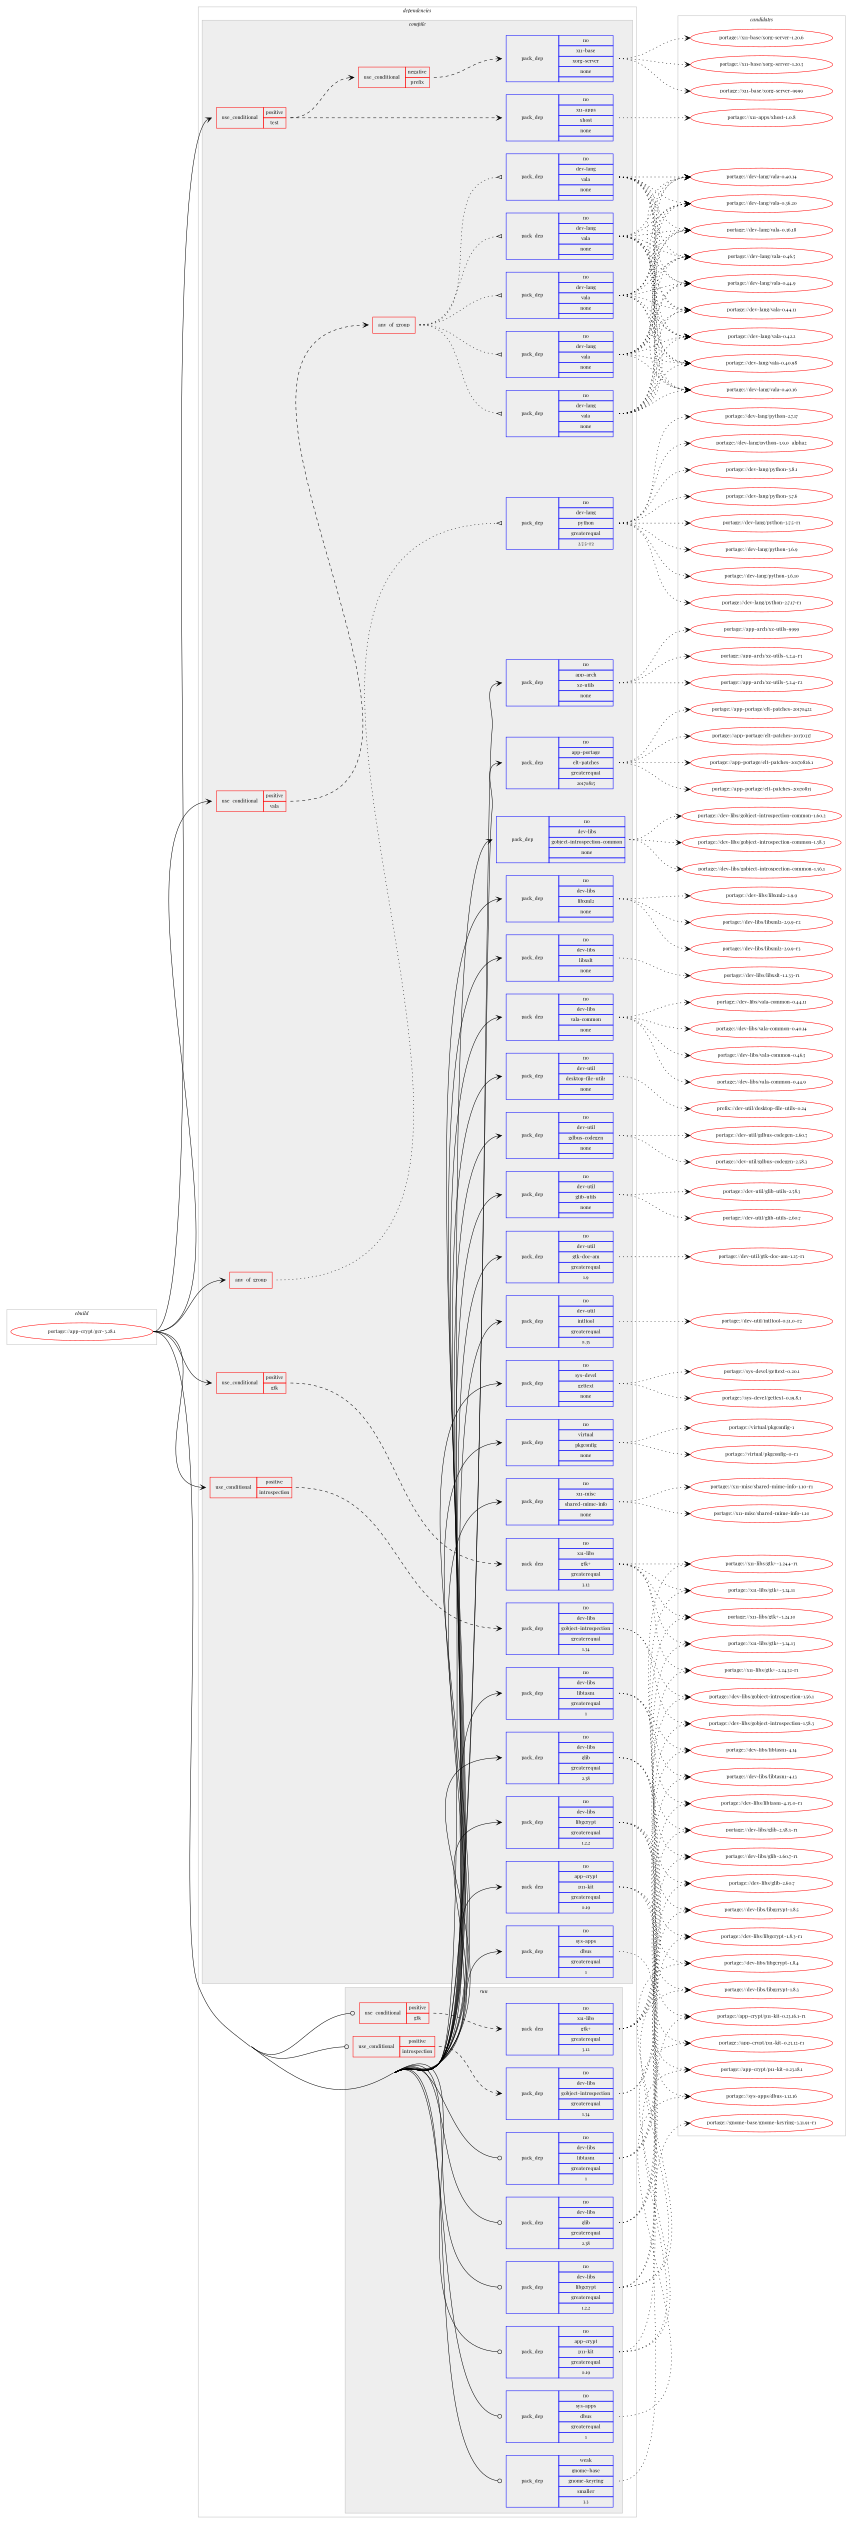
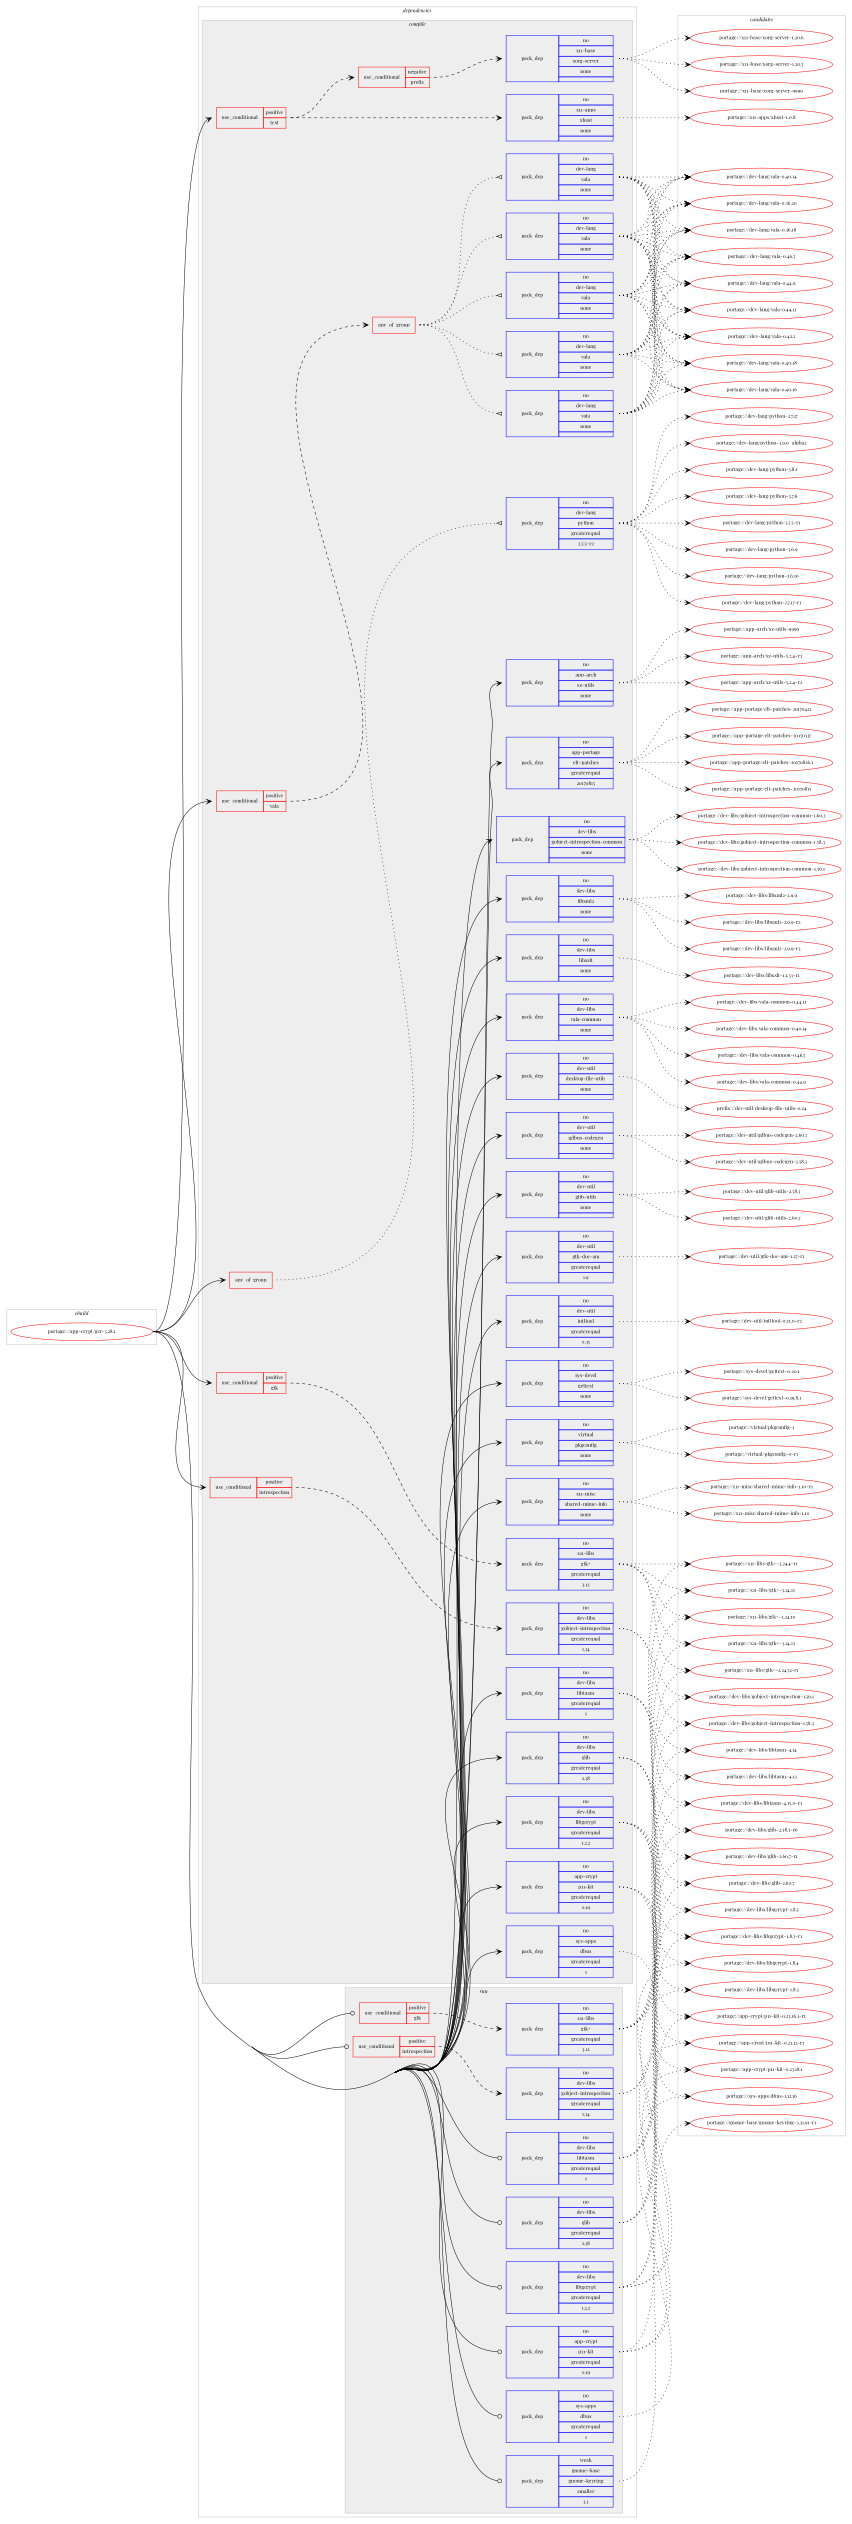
node "portage://dev-lang/vala-0.40.98": label "portage://dev-lang/vala-0.40.98" -> "portage://dev-lang/vala-0.40.18"
node "portage://dev-libs/glib-2.58.3-r1": label "portage://dev-libs/glib-2.58.3-r1" -> "portage://dev-libs/glib-2.58.3-r6"
